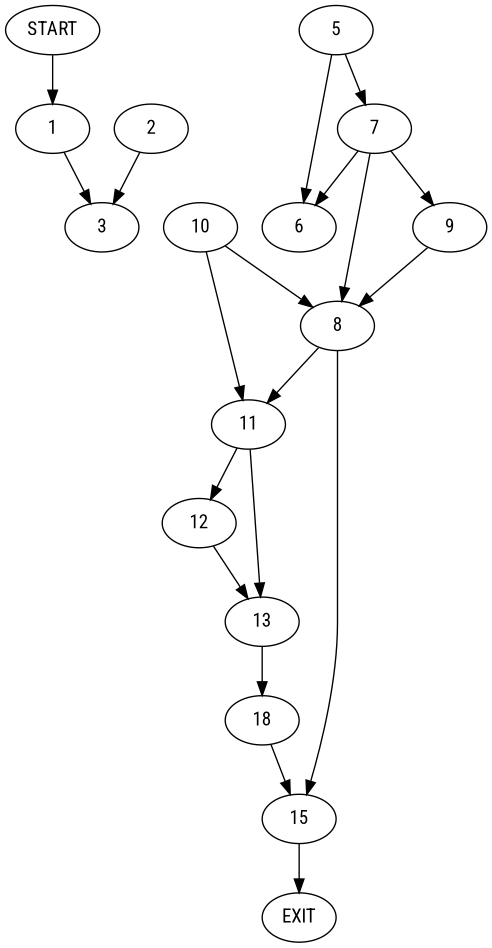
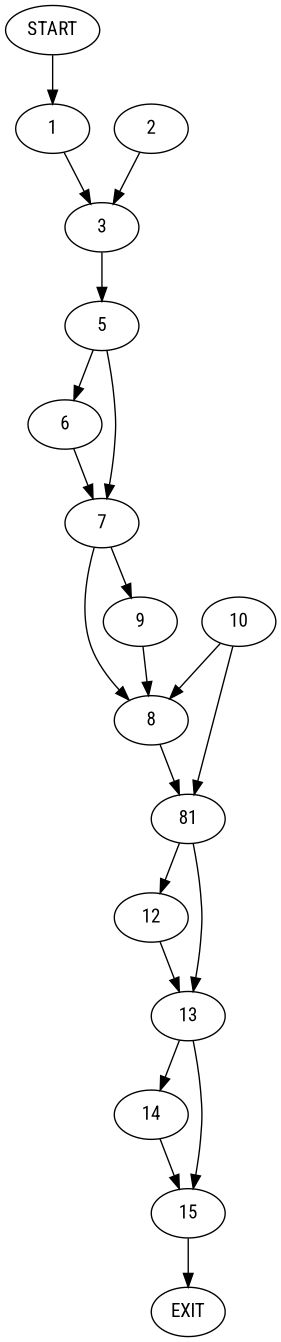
edge "7" -> "6": reversed
edge "3" -> "5": added
node "11": label "11" -> "81"
edge "8" -> "15": now "13" -> "15"
node "18": label "18" -> "14"
